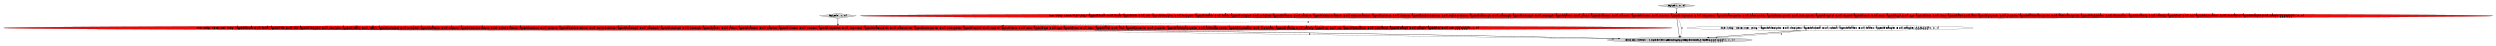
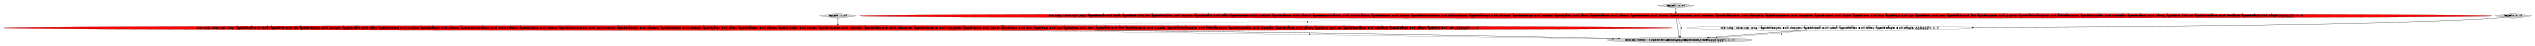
node "keySet['0', '0', '1']": added
